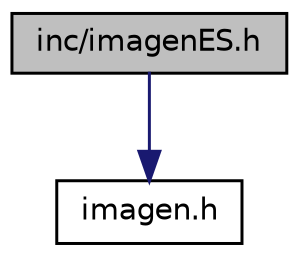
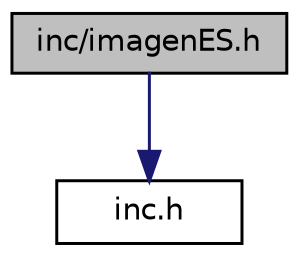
node "imagen.h": label "imagen.h" -> "inc.h"
